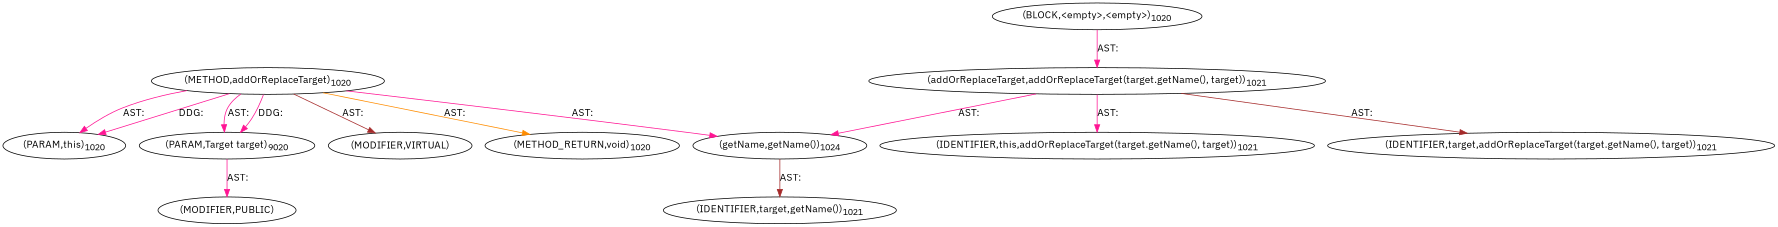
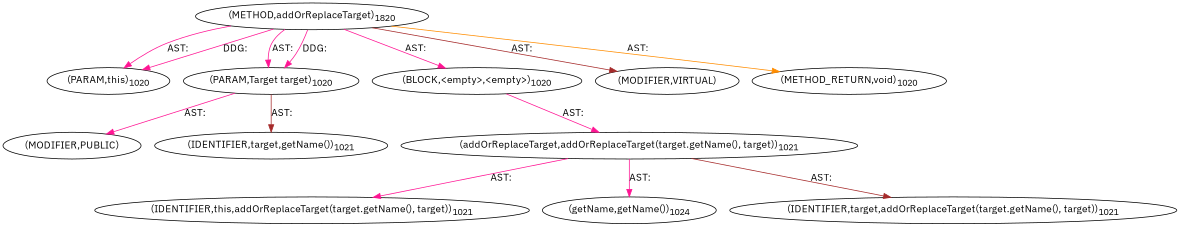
node "(METHOD,addOrReplaceTarget)": text "1020" -> "1820"
edge "(METHOD,addOrReplaceTarget)" -> "(getName,getName())": now "(METHOD,addOrReplaceTarget)" -> "(BLOCK,<empty>,<empty>)"
node "(PARAM,Target target)": text "9020" -> "1020"
edge "(getName,getName())" -> "(IDENTIFIER,target,getName())": now "(PARAM,Target target)" -> "(IDENTIFIER,target,getName())"
